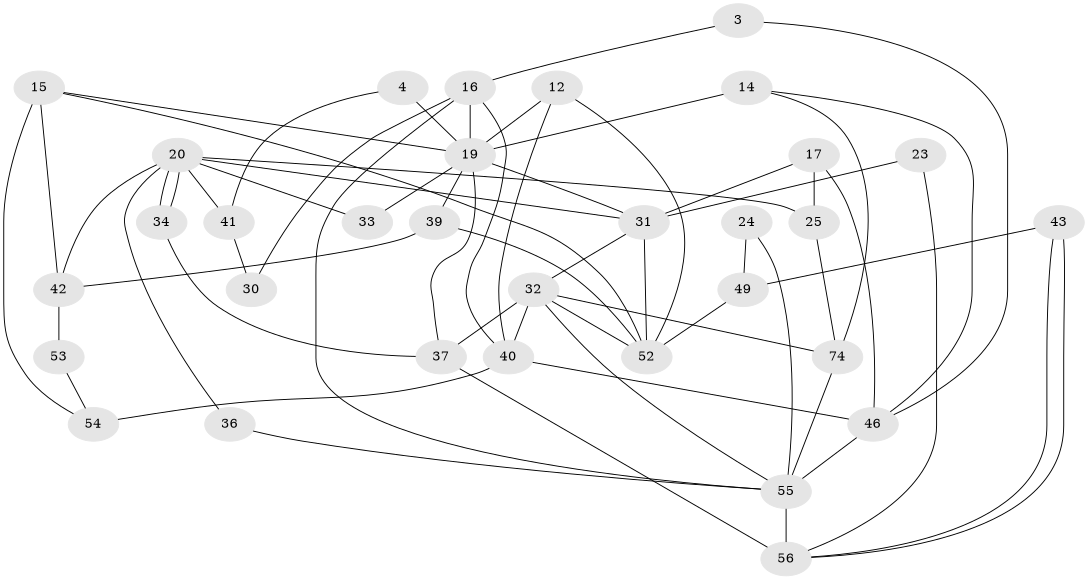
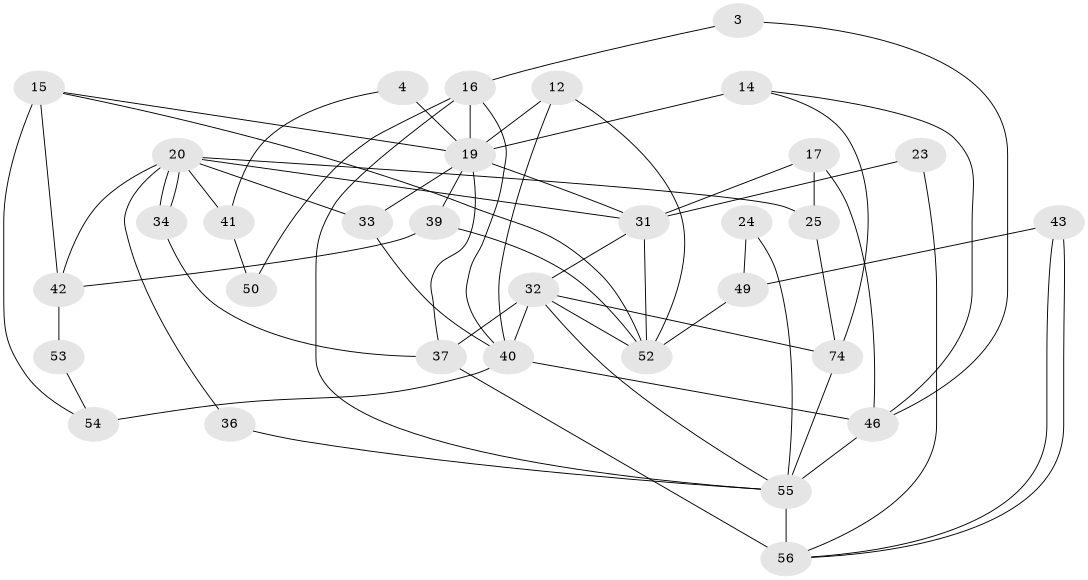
node "30": label "30" -> "50"
edge "33" -- "40": added
